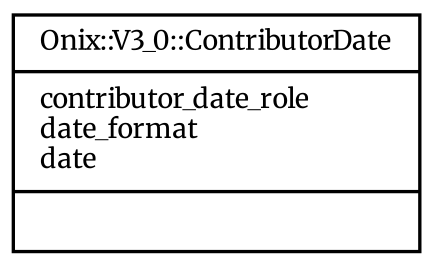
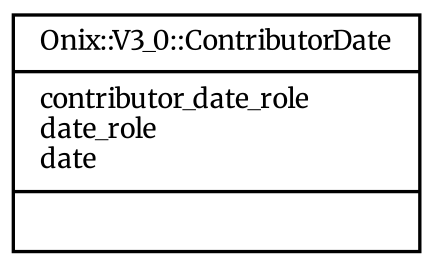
node "Onix::V3_0::ContributorDate": text "date_format" -> "date_role"
